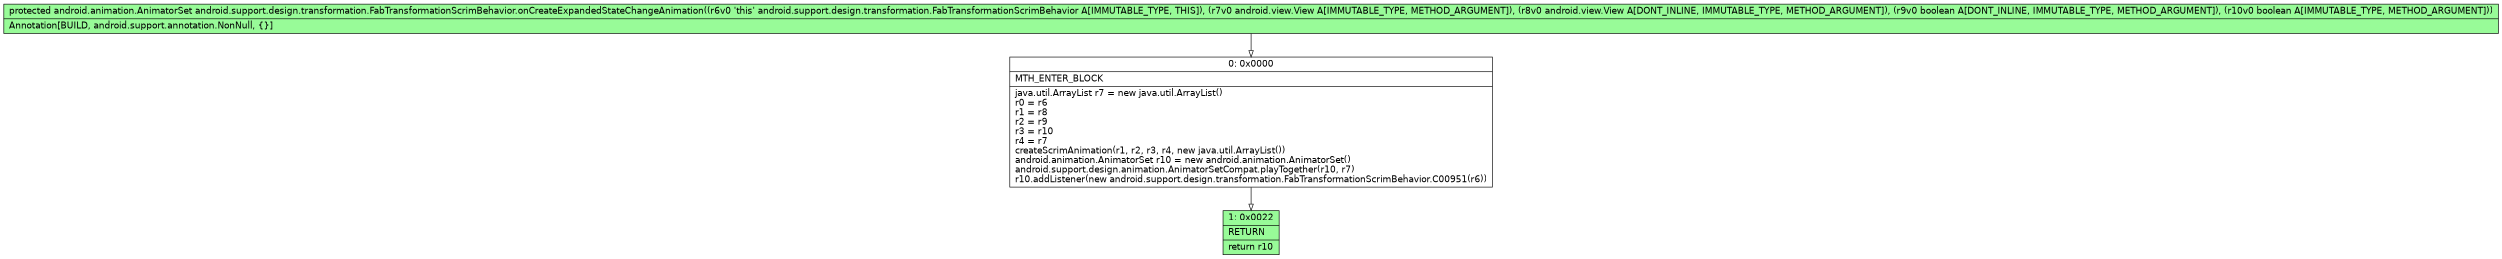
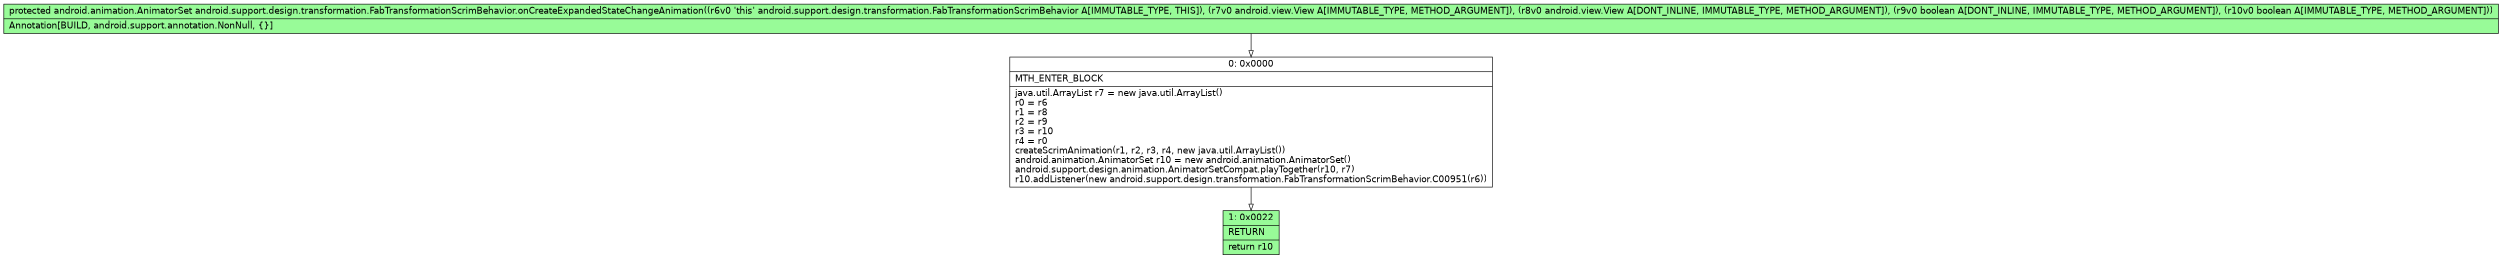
node "0: 0x0000": text "r4 = r7" -> "r4 = r0"
